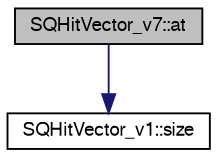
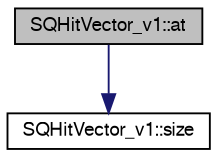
node "SQHitVector_v7::at": label "SQHitVector_v7::at" -> "SQHitVector_v1::at"
